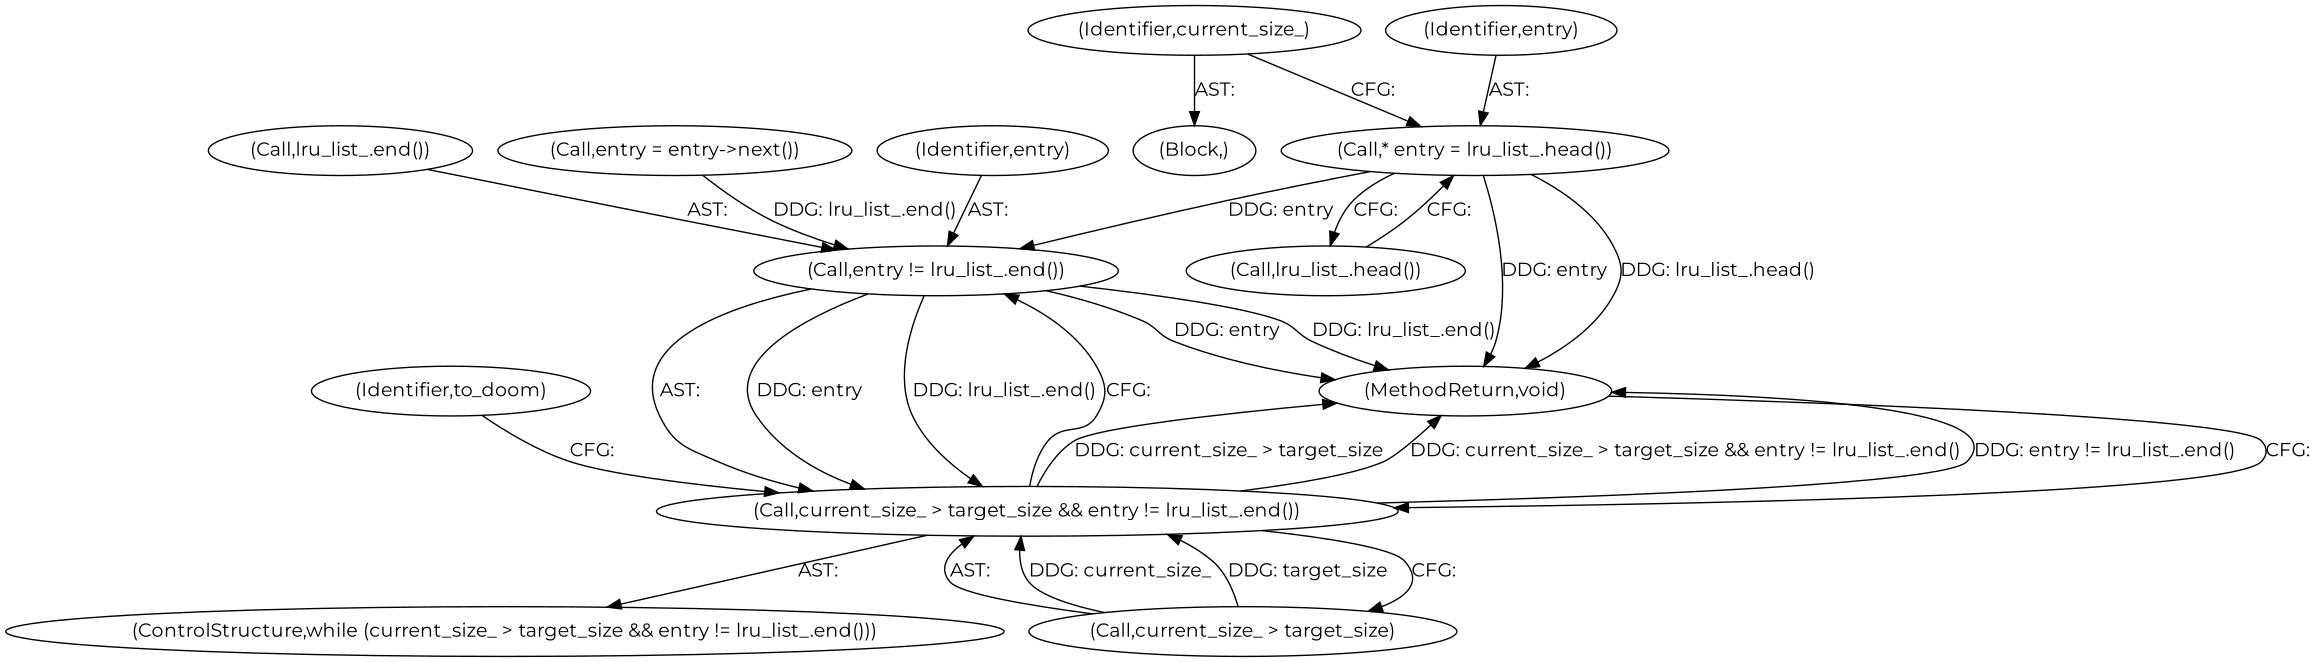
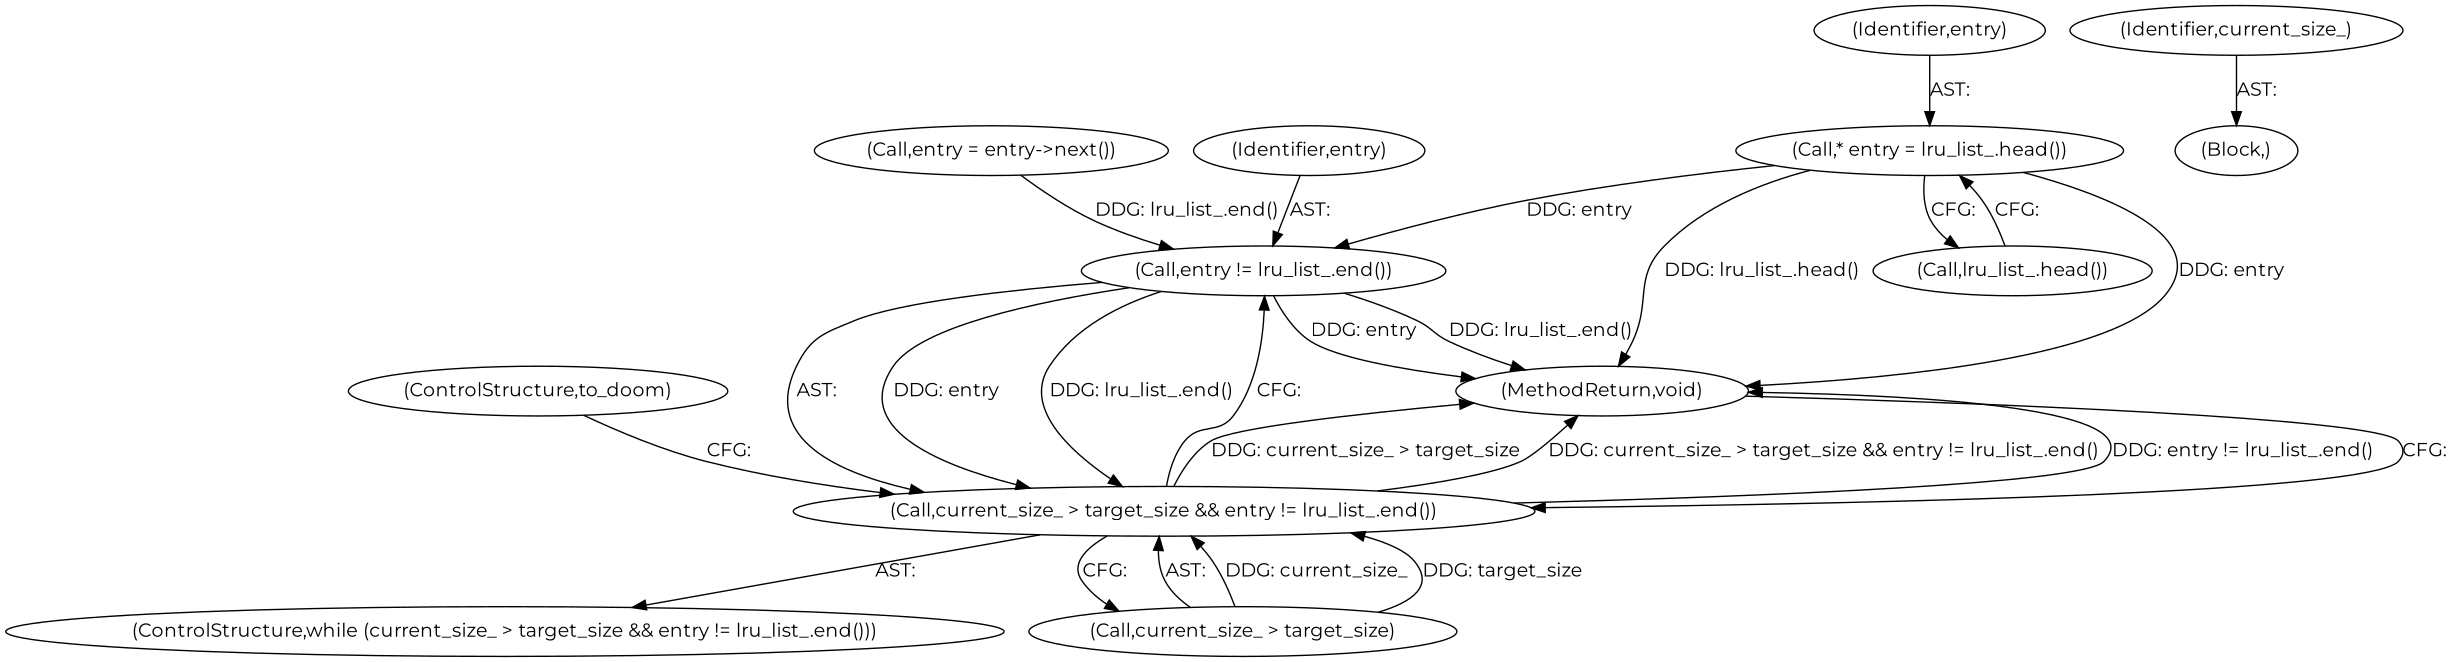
edge "(Identifier,current_size_)" -> "(Call,* entry = lru_list_.head())": removed, label "CFG:"
node "(Call,lru_list_.end())": removed
node "(Identifier,to_doom)": label "(Identifier,to_doom)" -> "(ControlStructure,to_doom)"
